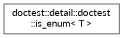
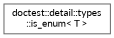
node "doctest::detail::doctest ::is_enum< T >": label "doctest::detail::doctest ::is_enum< T >" -> "doctest::detail::types ::is_enum< T >"
